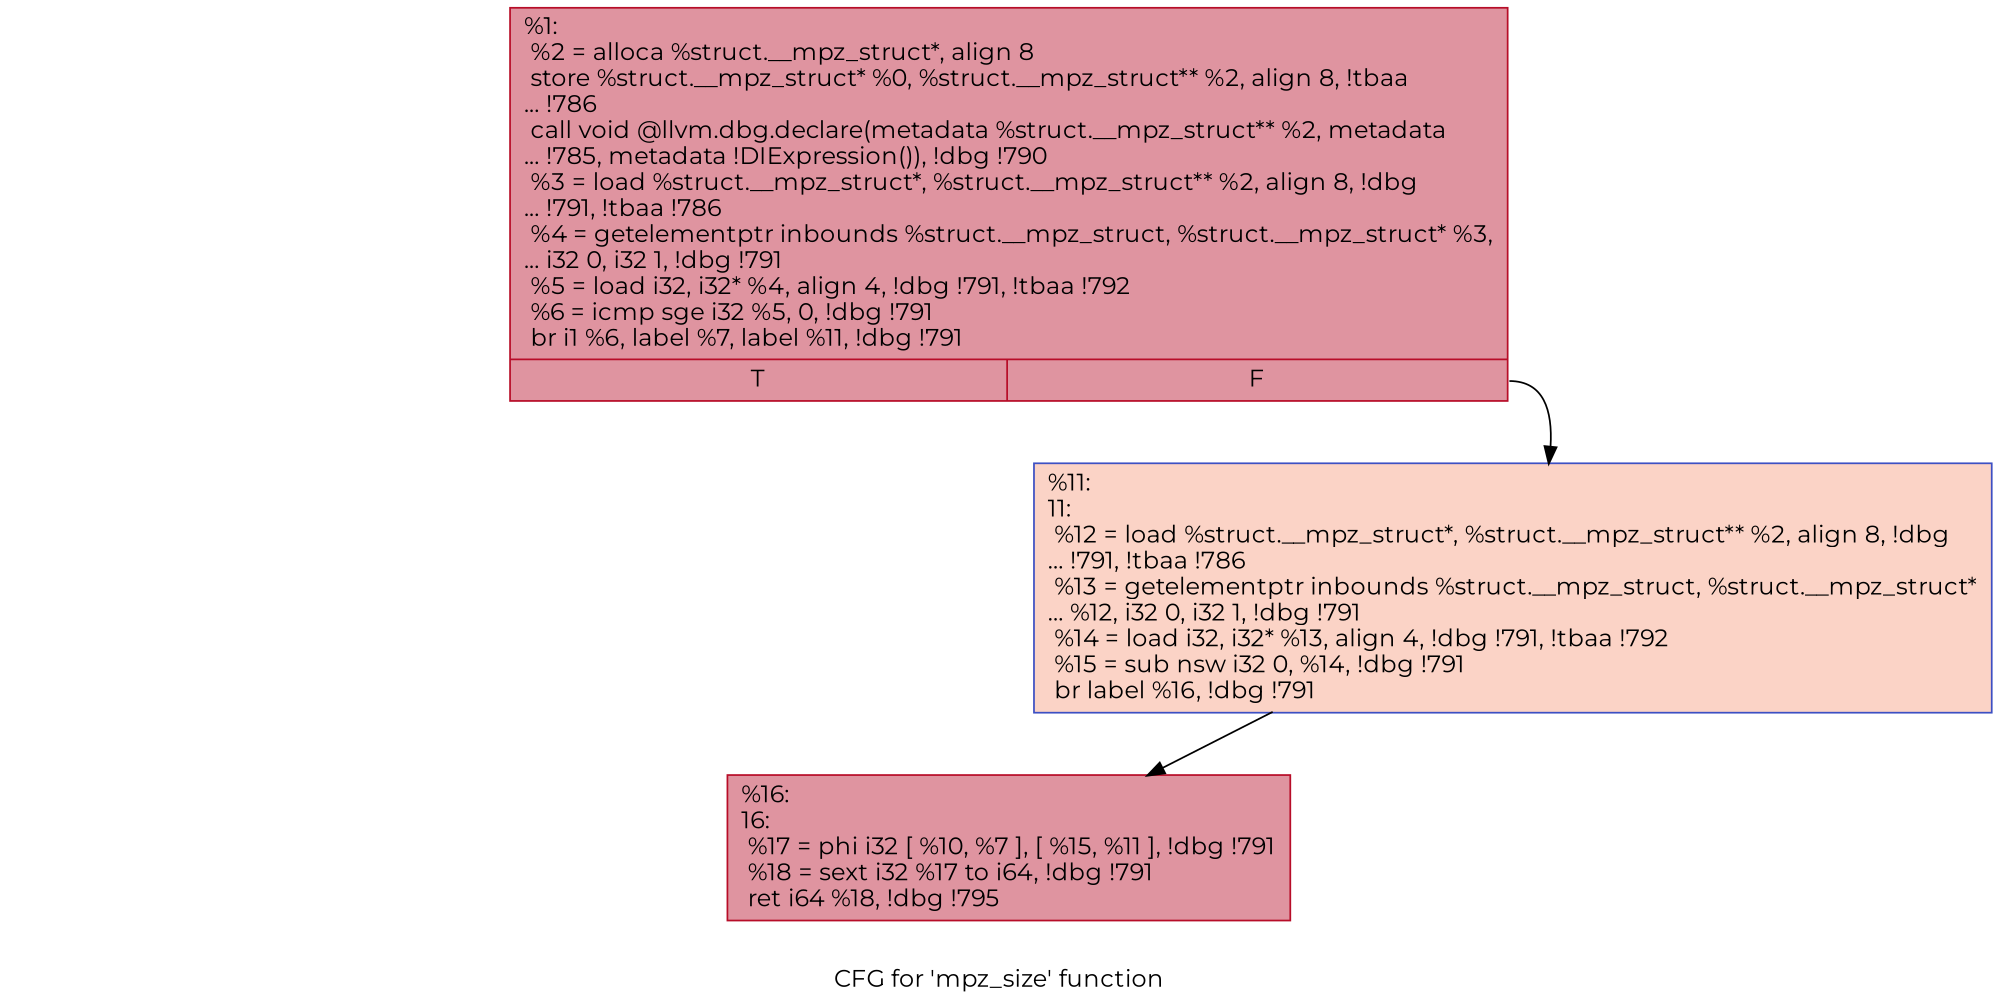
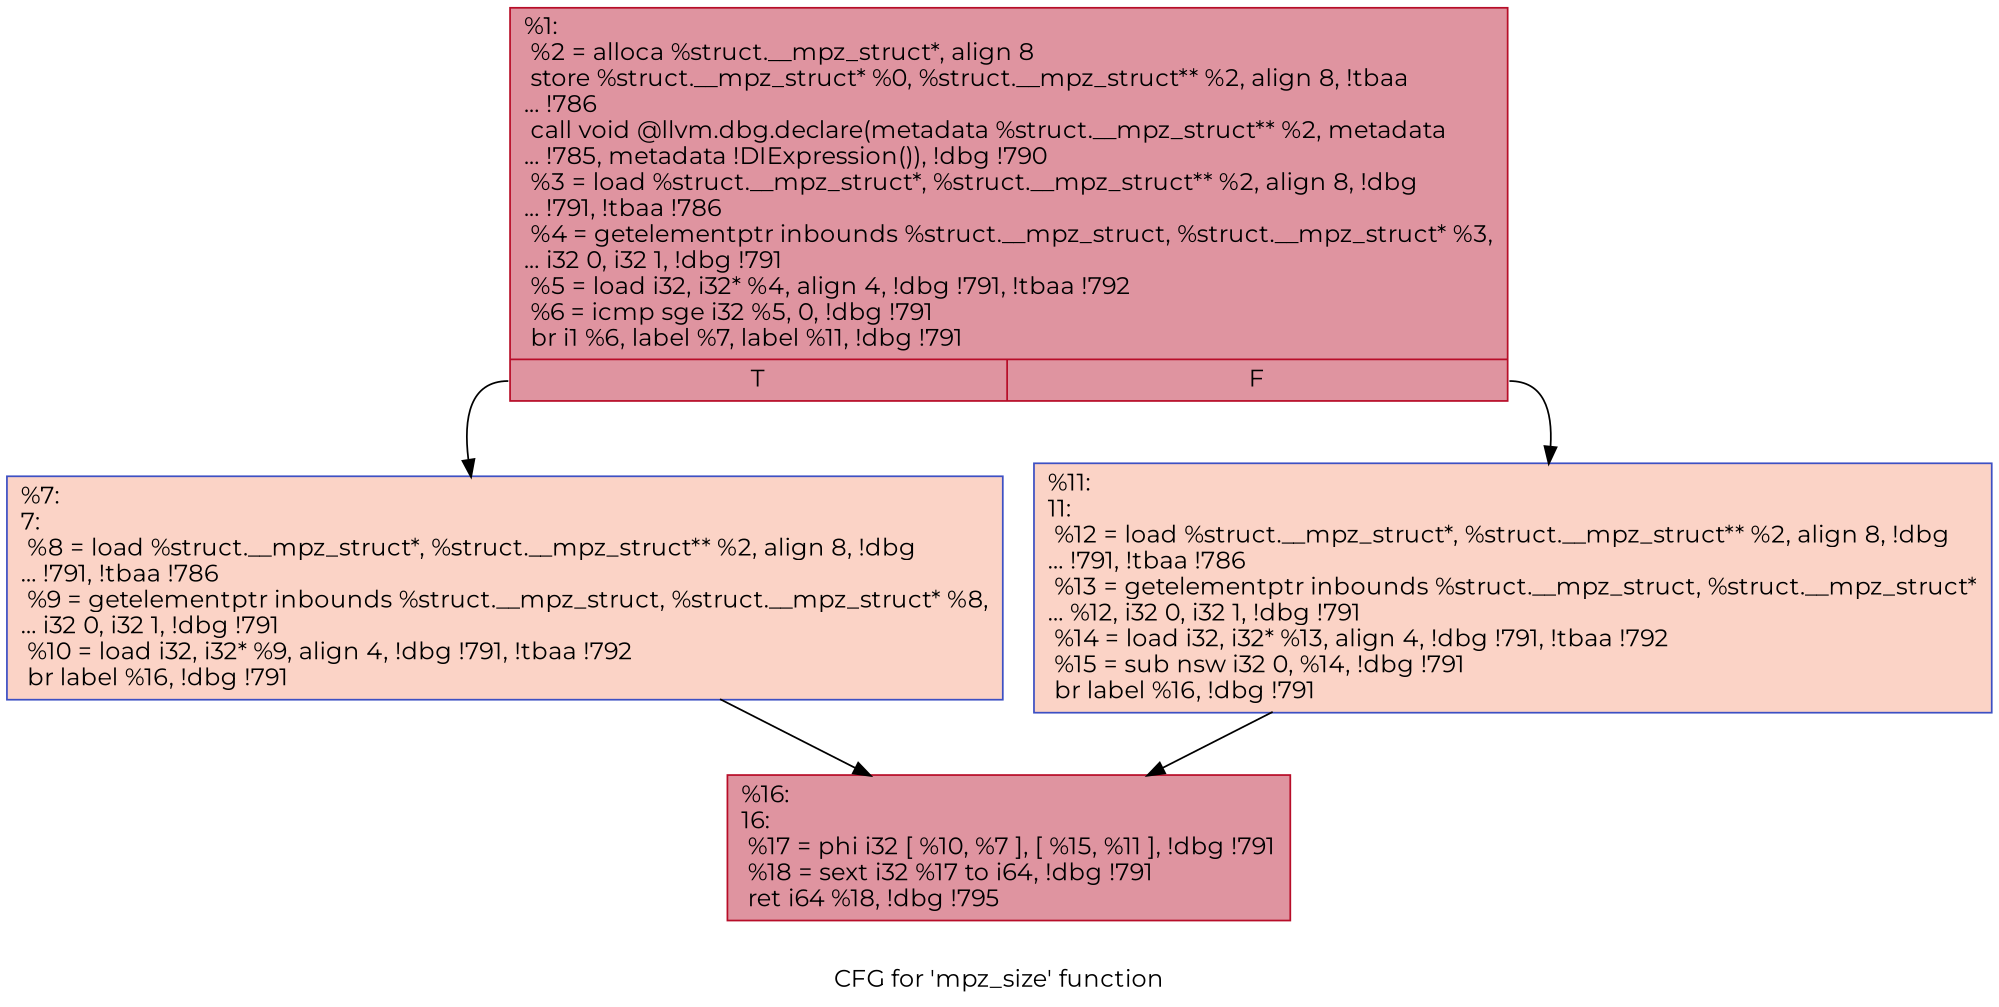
node "%7:": added
